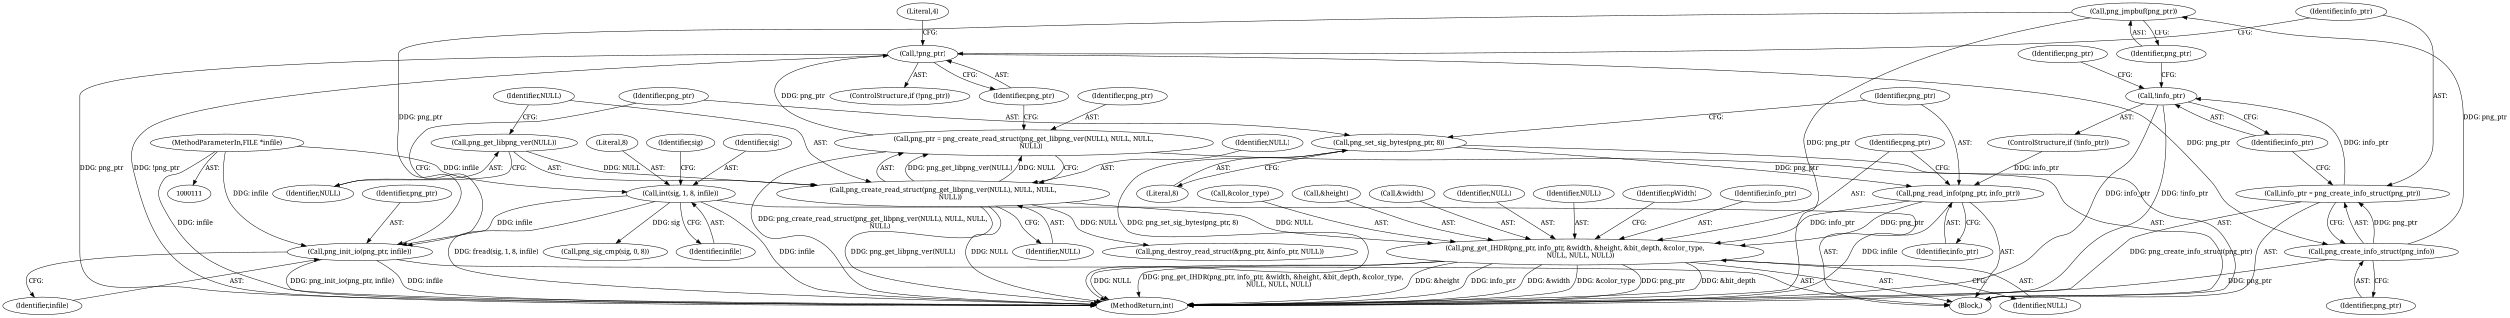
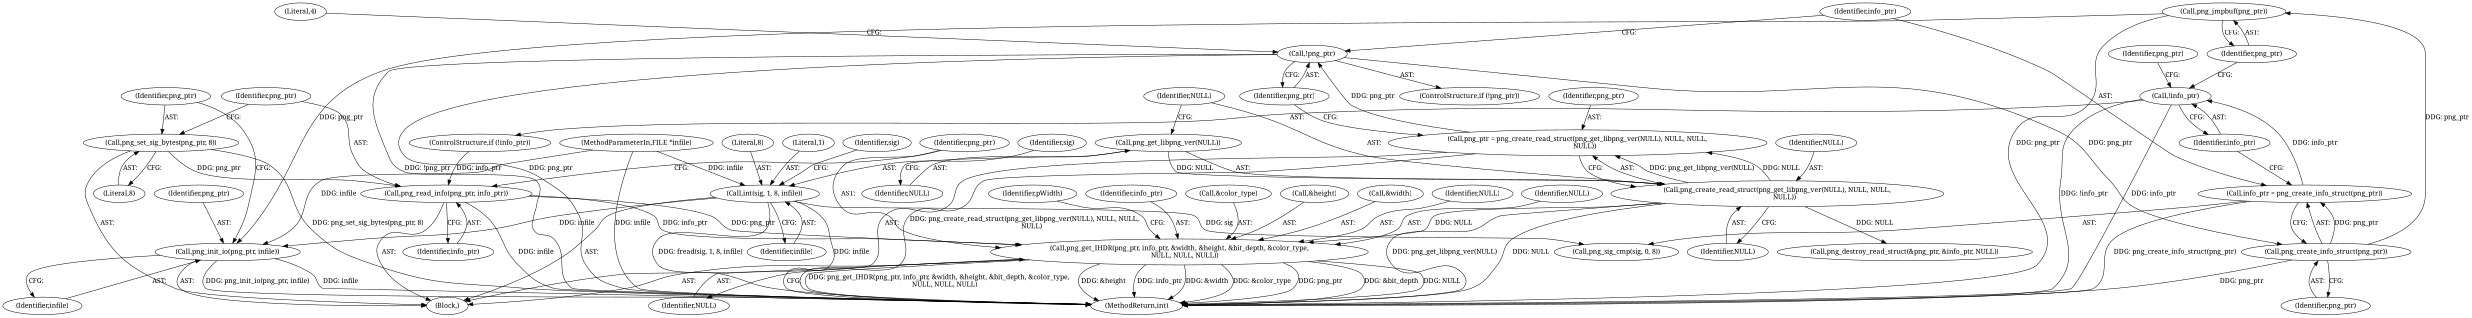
node "(Literal,1)": added
node "1000111": removed
node "(Call,png_create_info_struct(png_info))": label "(Call,png_create_info_struct(png_info))" -> "(Call,png_create_info_struct(png_ptr))"
edge "(Call,info_ptr = png_create_info_struct(png_ptr))" -> "(Block,)": now "(Call,info_ptr = png_create_info_struct(png_ptr))" -> "(Call,png_sig_cmp(sig, 0, 8))"
